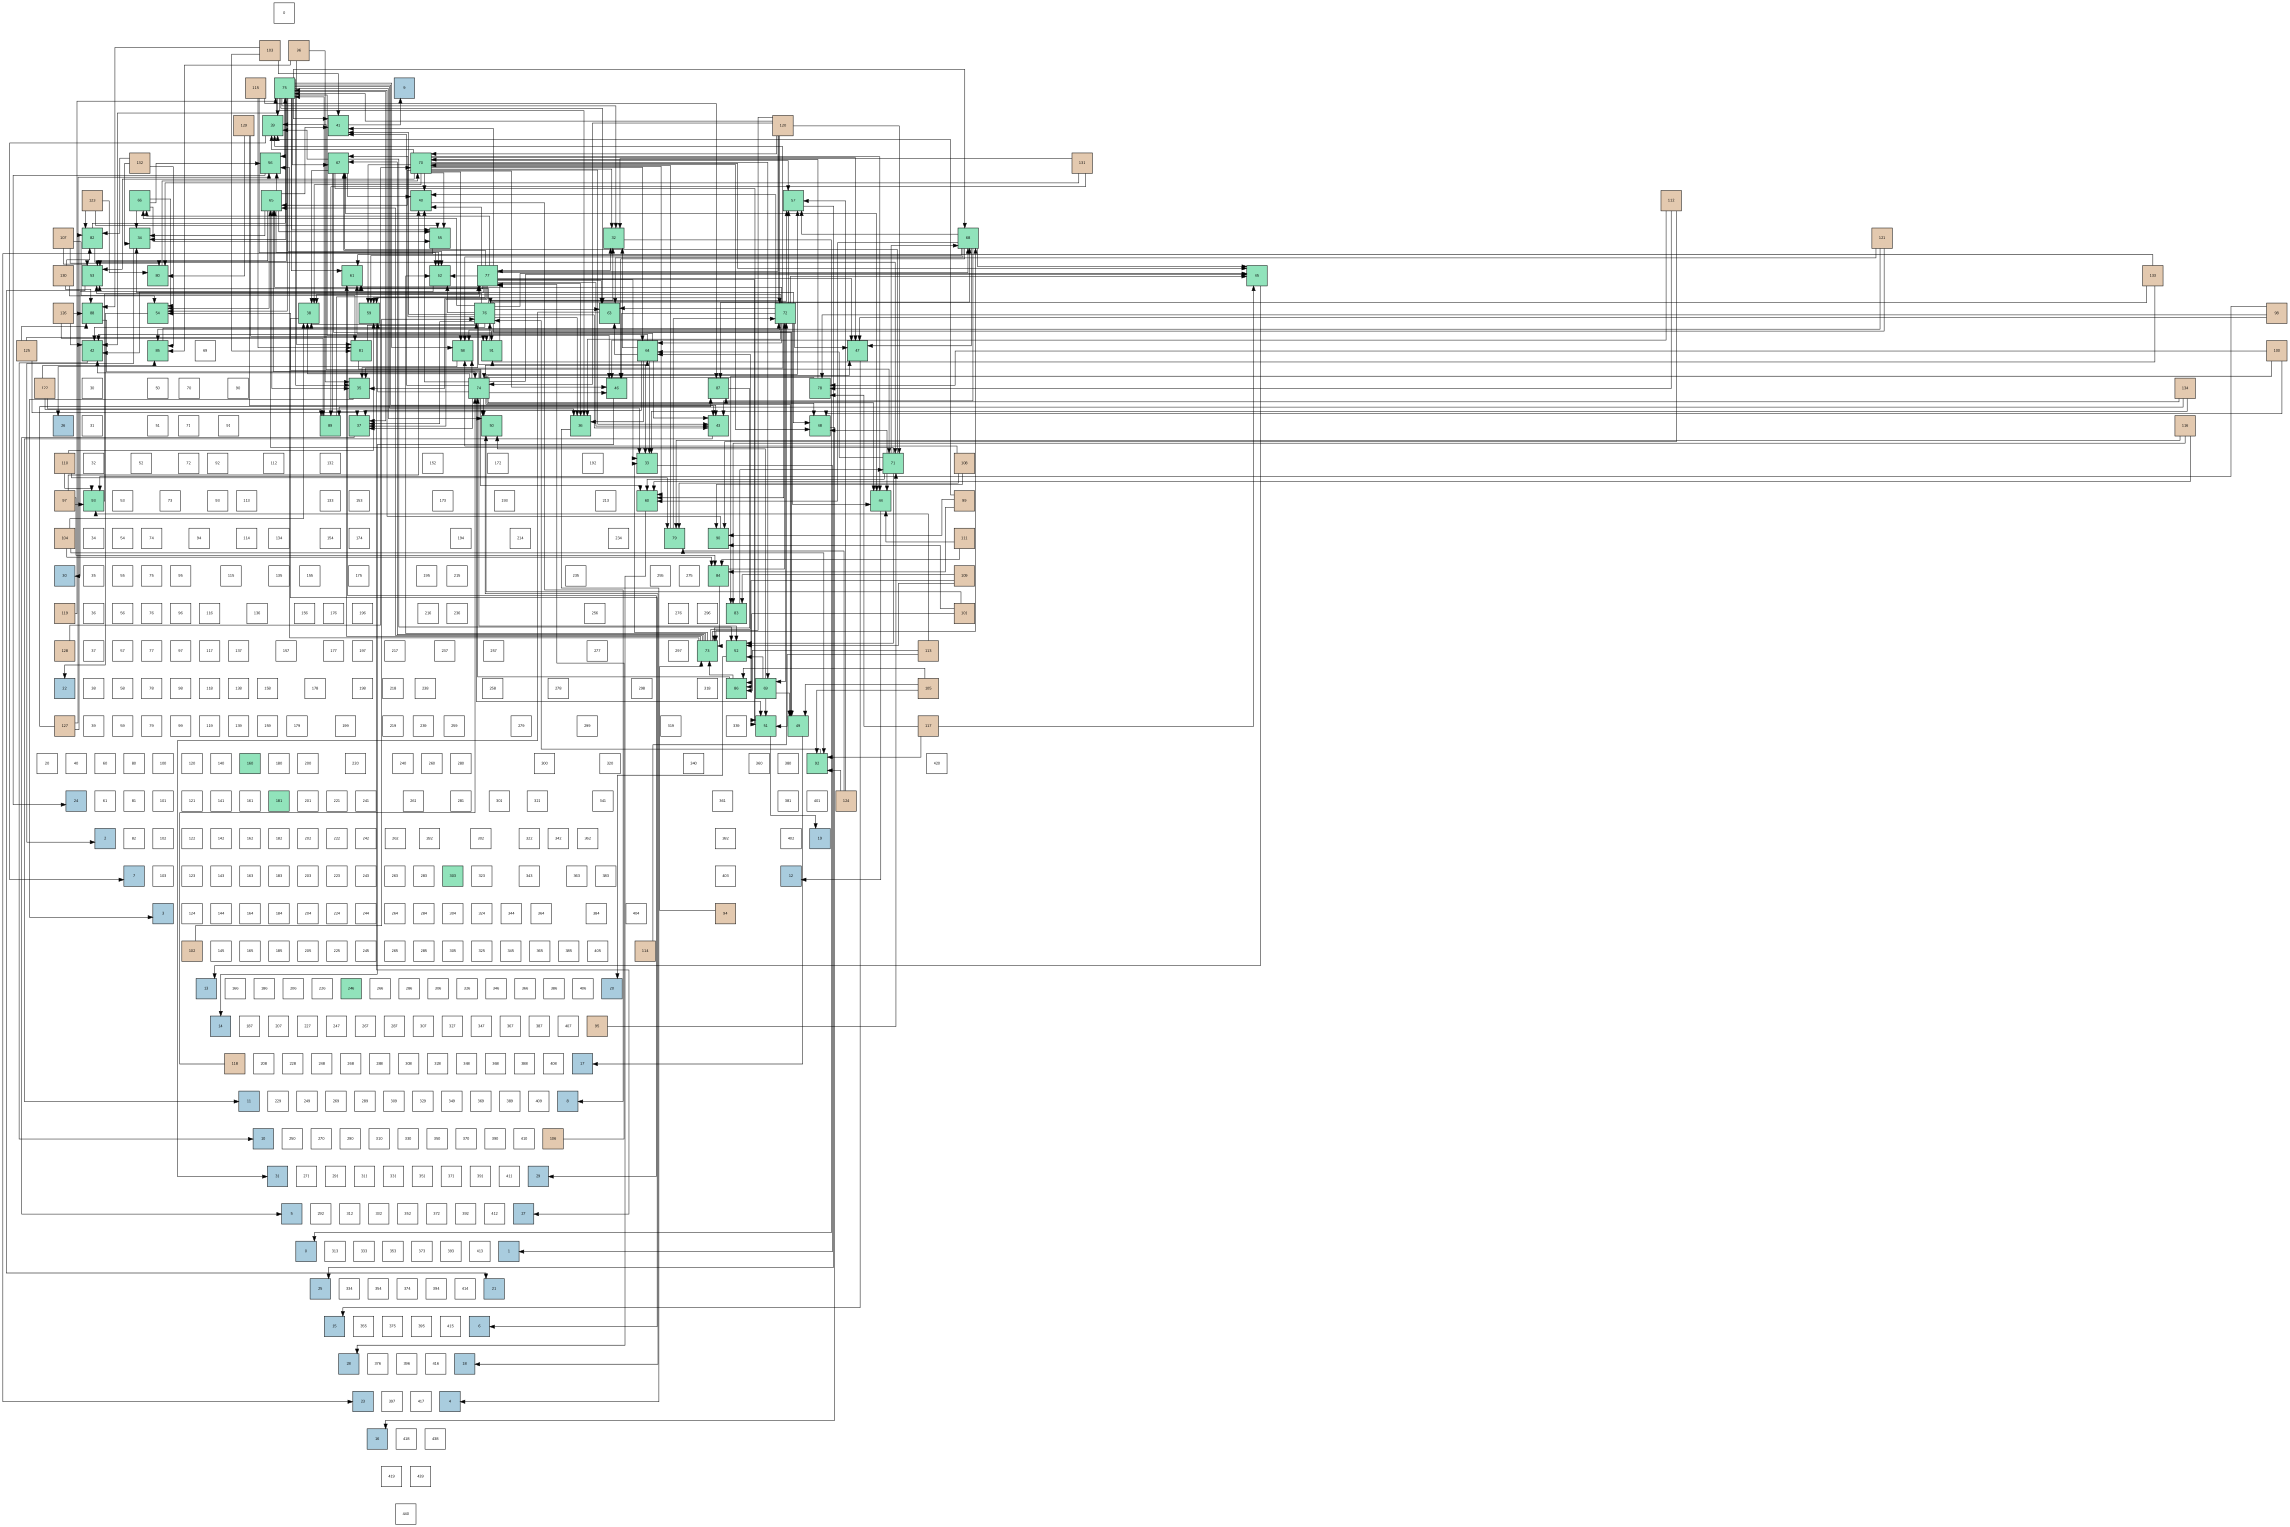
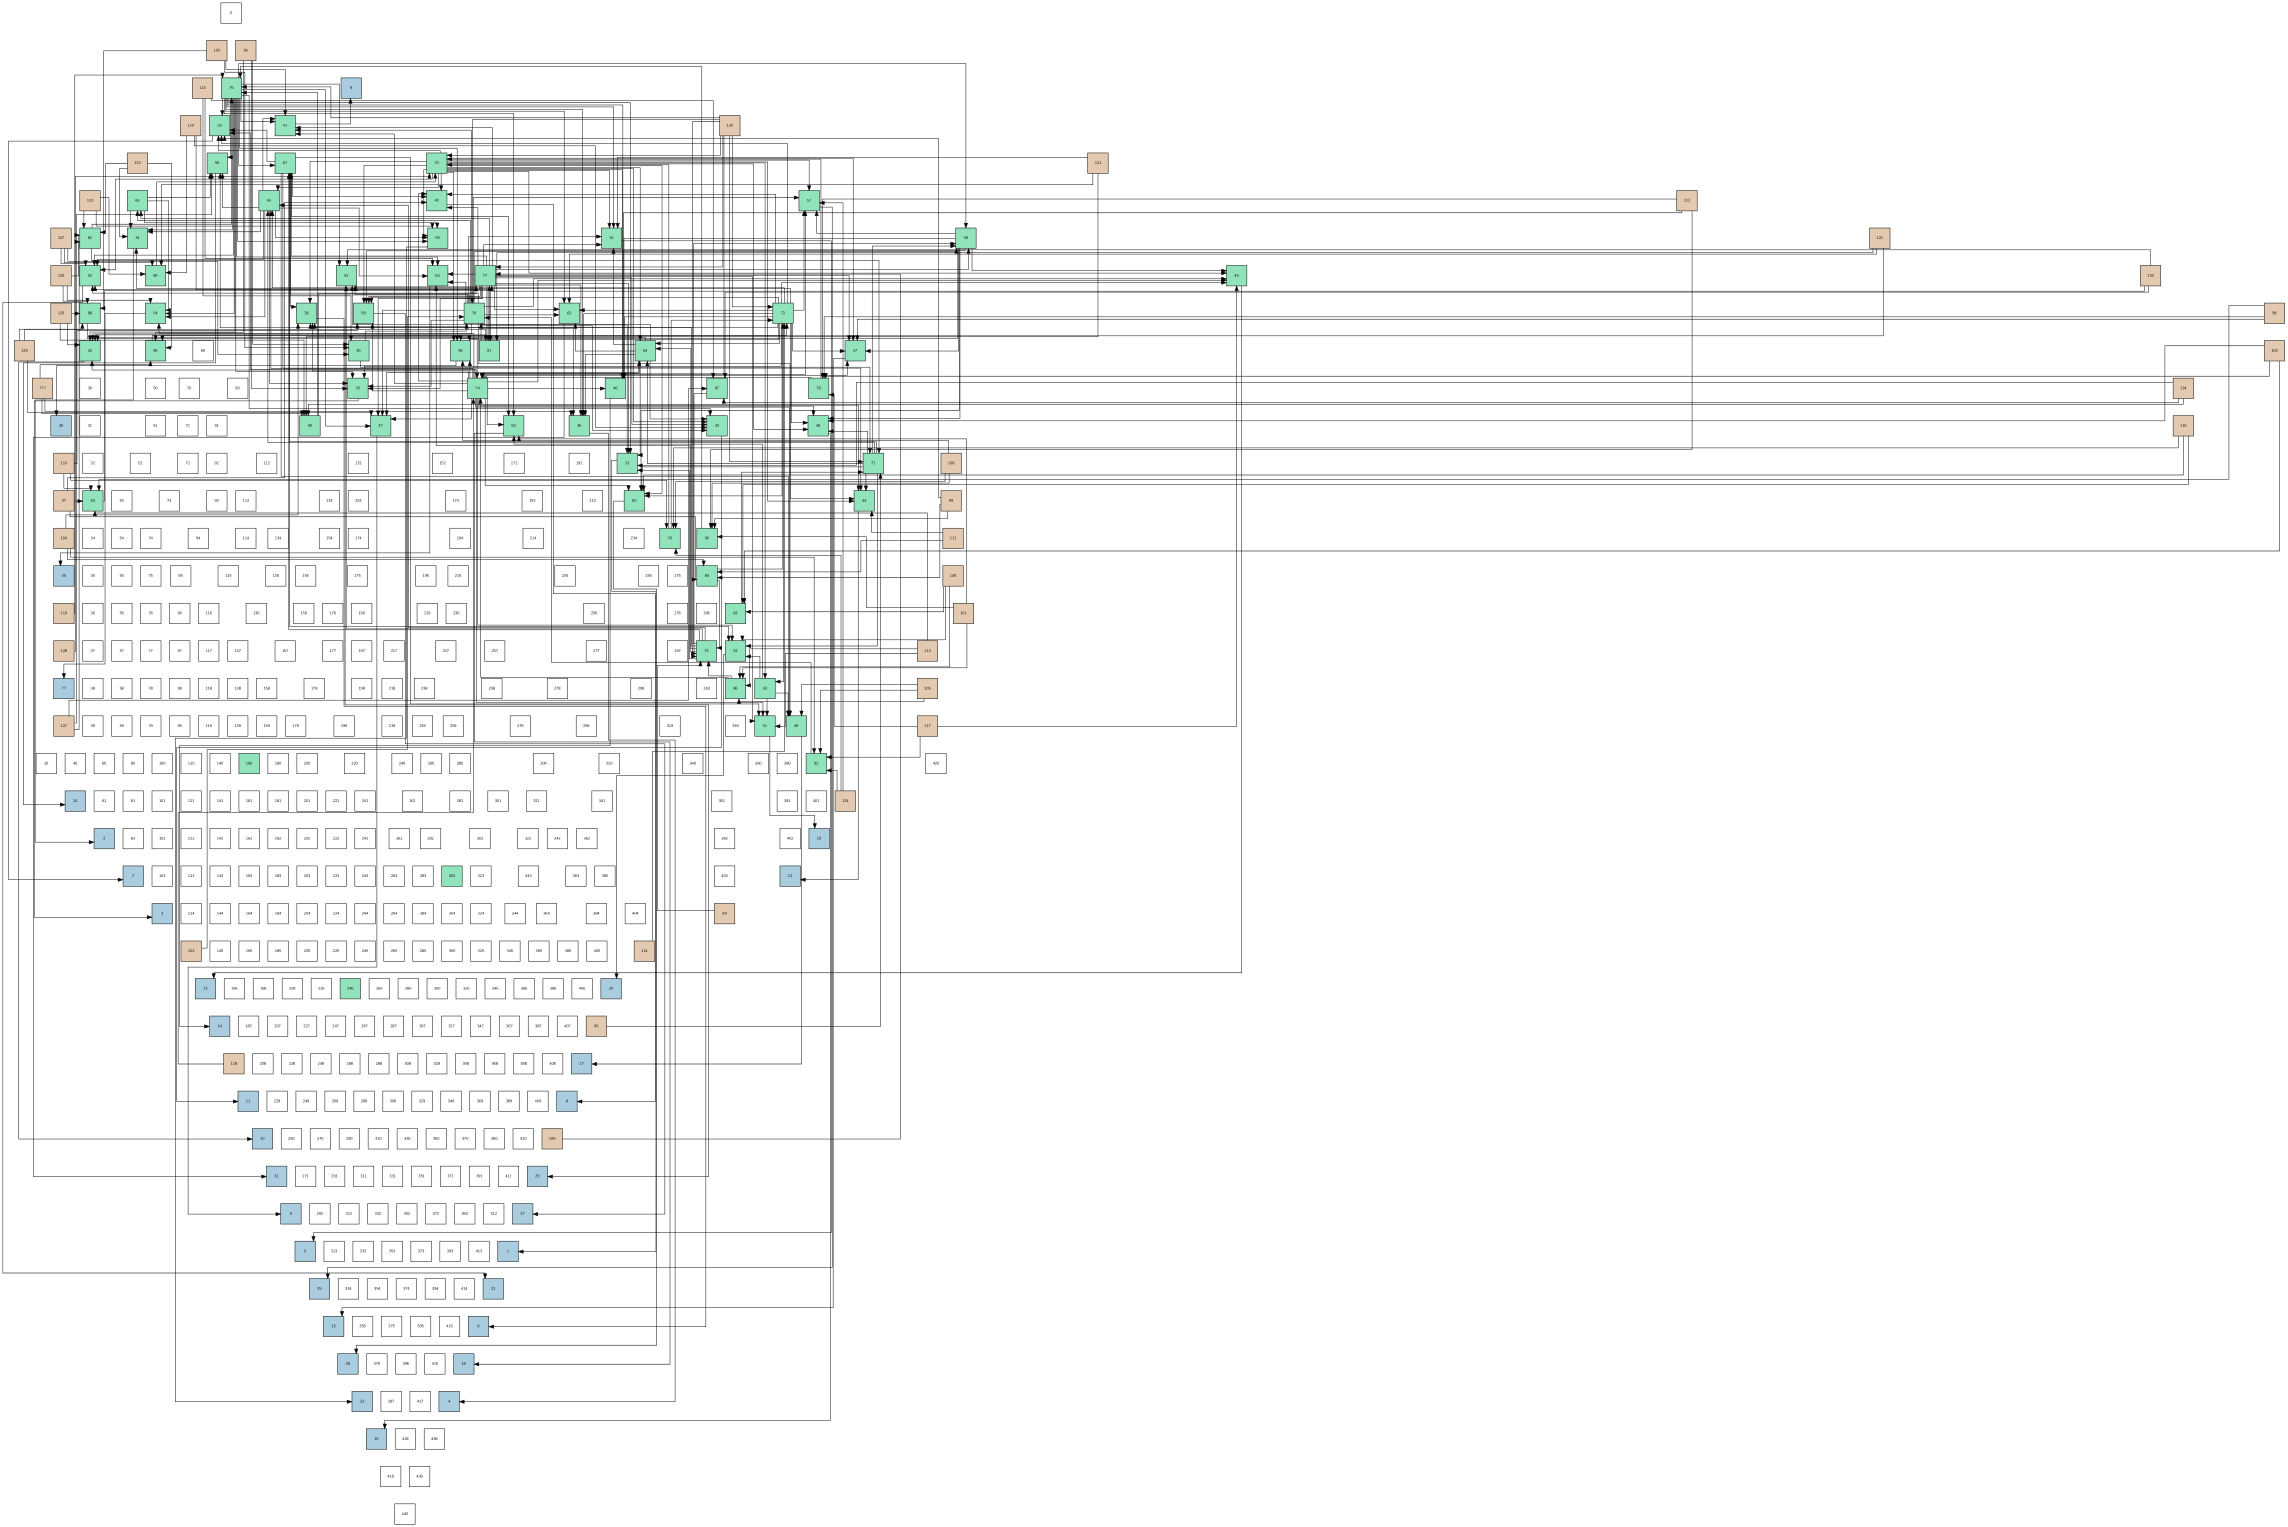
edge "68" -> "43": now "68" -> "48"
node "181": fillcolor #91e3bb -> #ffffff
